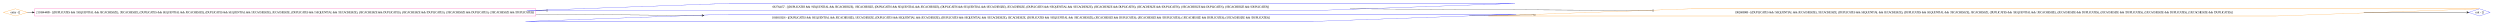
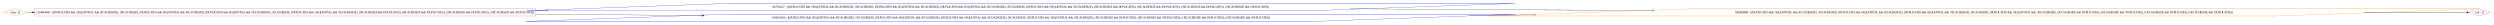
node "exit - []": color blue -> deeppink
